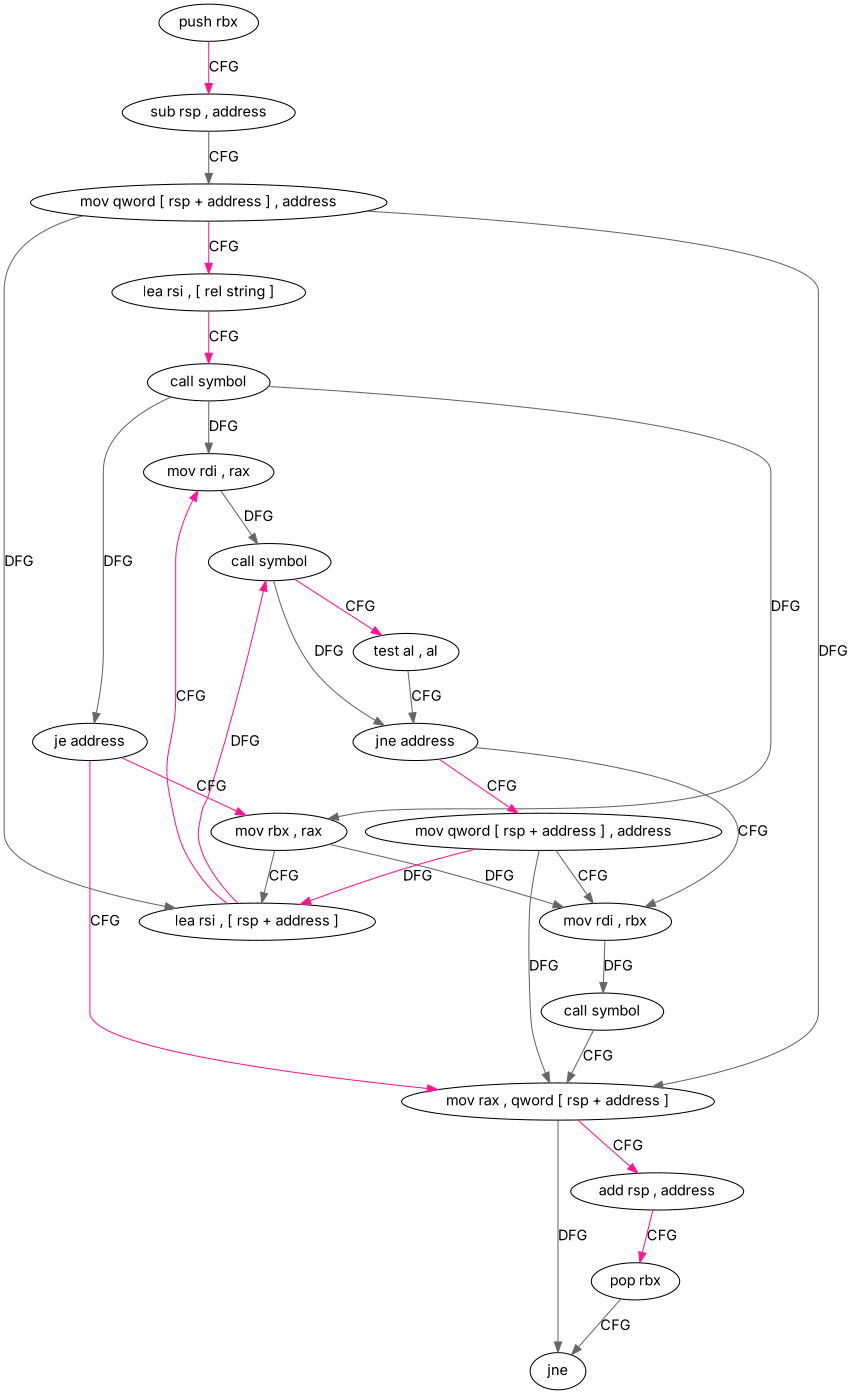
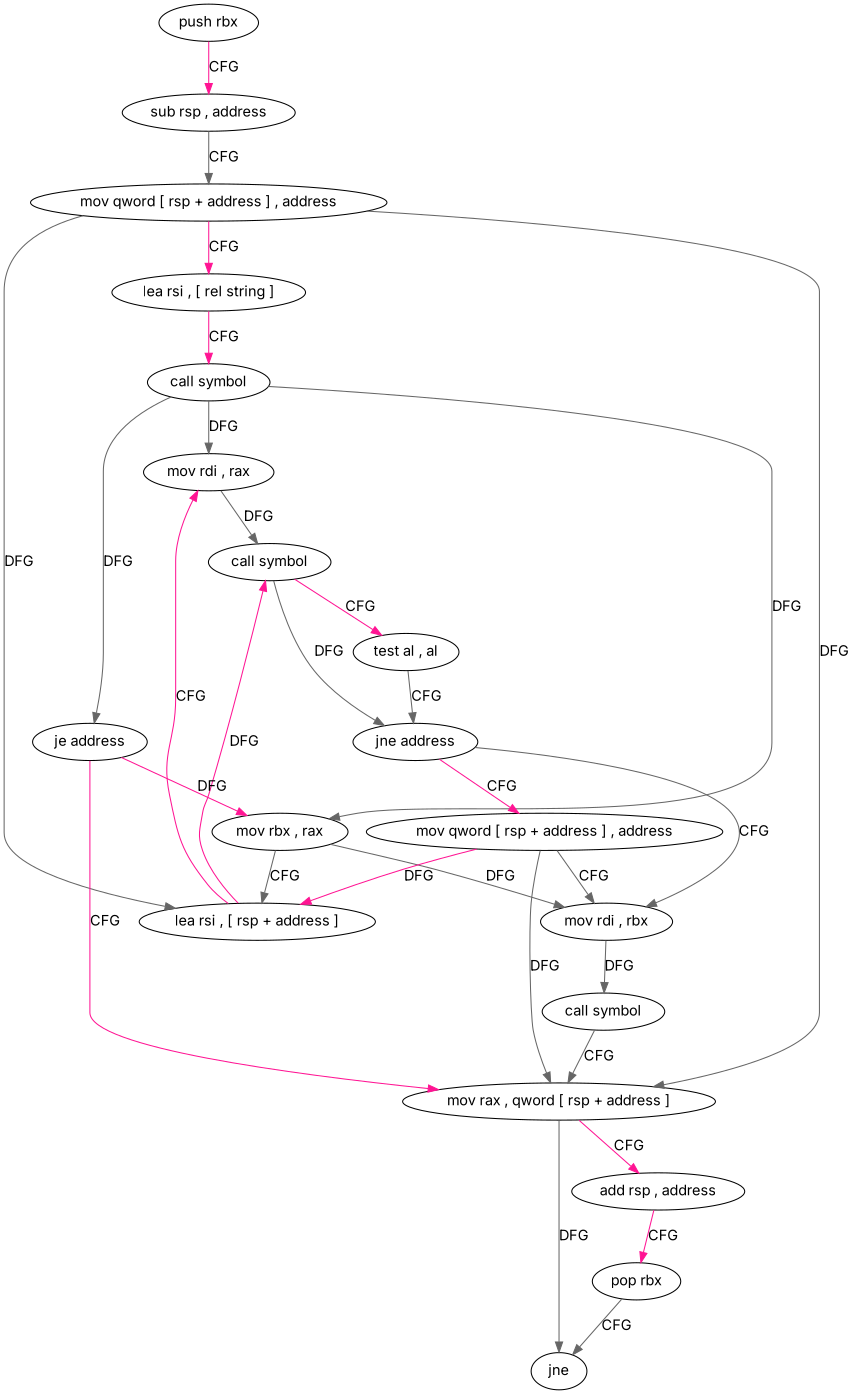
edge "je address" -> "mov rbx , rax": label "CFG" -> "DFG"
